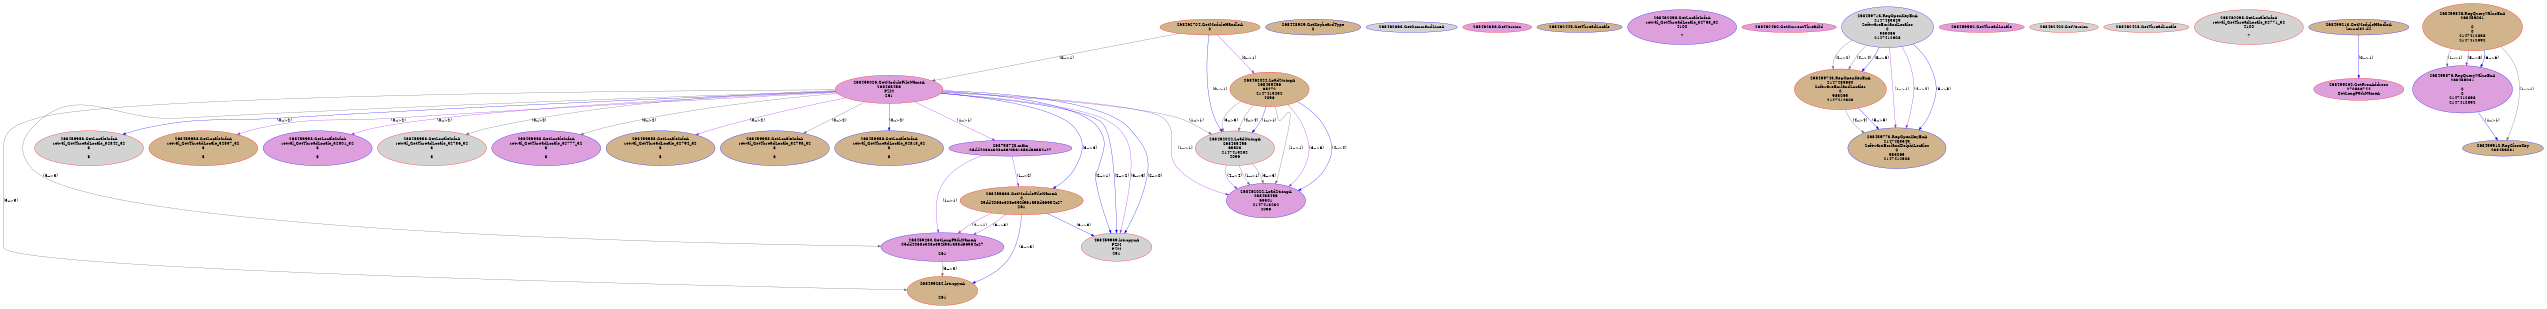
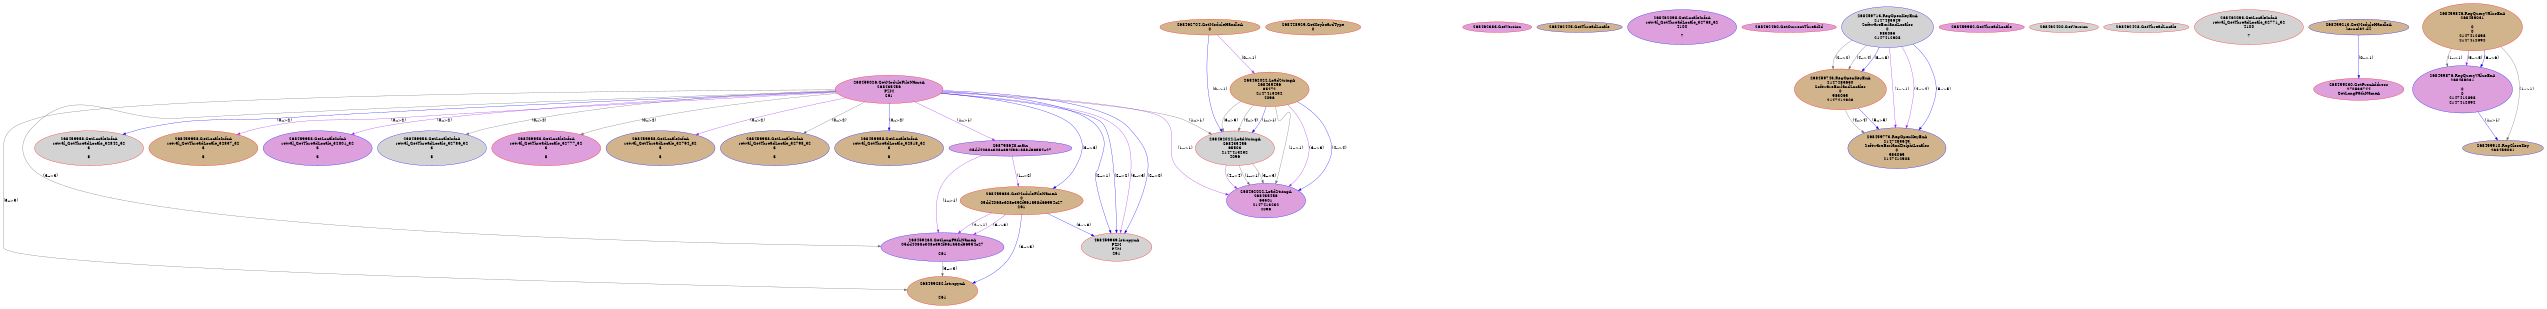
node "268448929.GetKeyboardType 0": color blue -> red
node "268462363.GetCommandLineA": removed
edge "268462704.GetModuleHandleA 0" -> "268459026.GetModuleFileNameA 268435456 PZM 261": removed, label "(0-->1)"
node "268459958.GetLocaleInfoA retval_GetThreadLocale_32786_32 3 5": color red -> blue
node "268459958.GetLocaleInfoA retval_GetThreadLocale_32777_32 3 5": color blue -> red
node "268798748.main 05dd4068e308e392f961a58d66954c27": label "268798748.main 05dd4068e308e392f961a58d66954c27" -> "268798648.main 05dd4068e308e392f961a58d66954c27"
